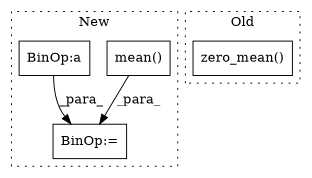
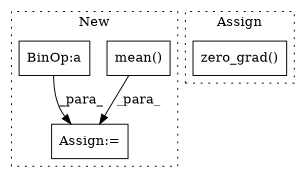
cluster "Old": label "Old" -> "Assign"
node "zero_mean()": label "zero_mean()" -> "zero_grad()"
node "BinOp:=": label "BinOp:=" -> "Assign:="
